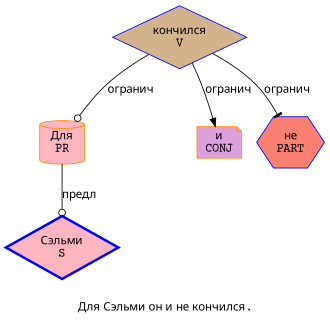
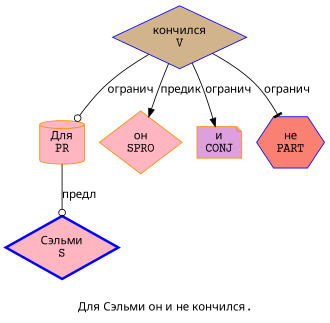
node "он SPRO": added
